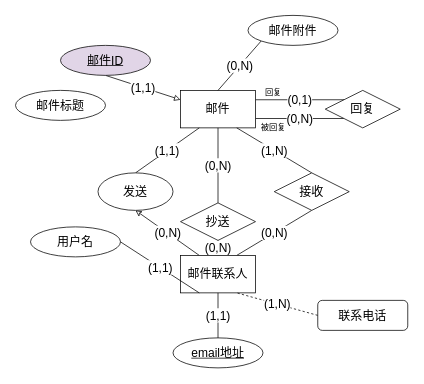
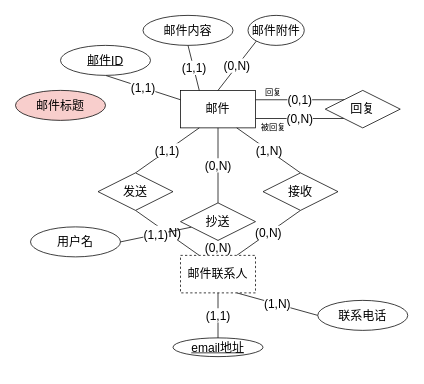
node "邮件内容": added
node "邮件附件": size 90x30 -> 56x30
node "邮件ID": fillcolor #e1d5e7 -> #ffffff
edge "邮件内容" -- "邮件": added, label "(1,1)"
edge "邮件ID" -> "邮件": arrowhead block -> none
node "邮件标题": fillcolor #ffffff -> #f8cecc
node "发送": shape ellipse -> diamond
node "接收": moved (312, 192) -> (300, 192)
edge "邮件联系人" -> "发送": arrowhead classic -> none
edge "用户名" -- "邮件联系人": now "用户名" -- "抄送"
node "邮件联系人": style solid -> dashed
edge "邮件联系人" -- "联系电话": style dashed -> solid
node "联系电话": shape rounded rectangle -> ellipse
node "email地址": size 90x30 -> 90x19
